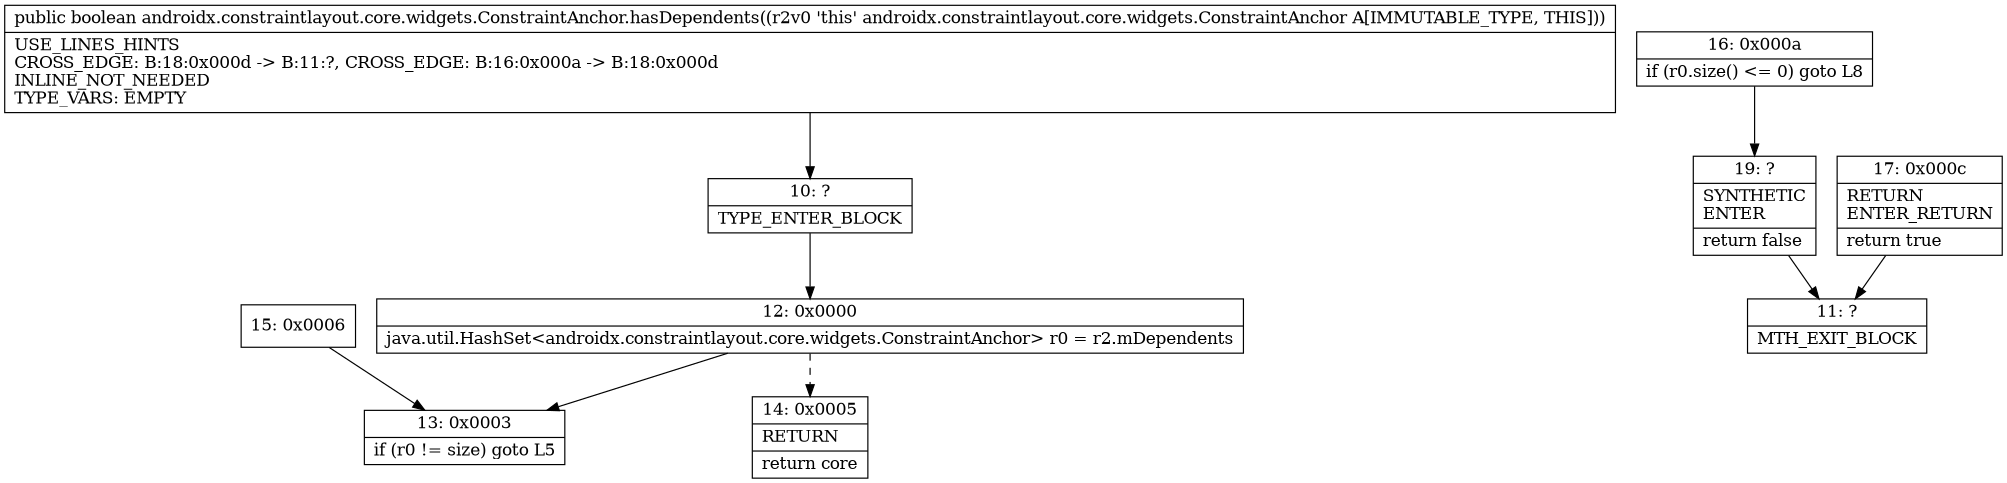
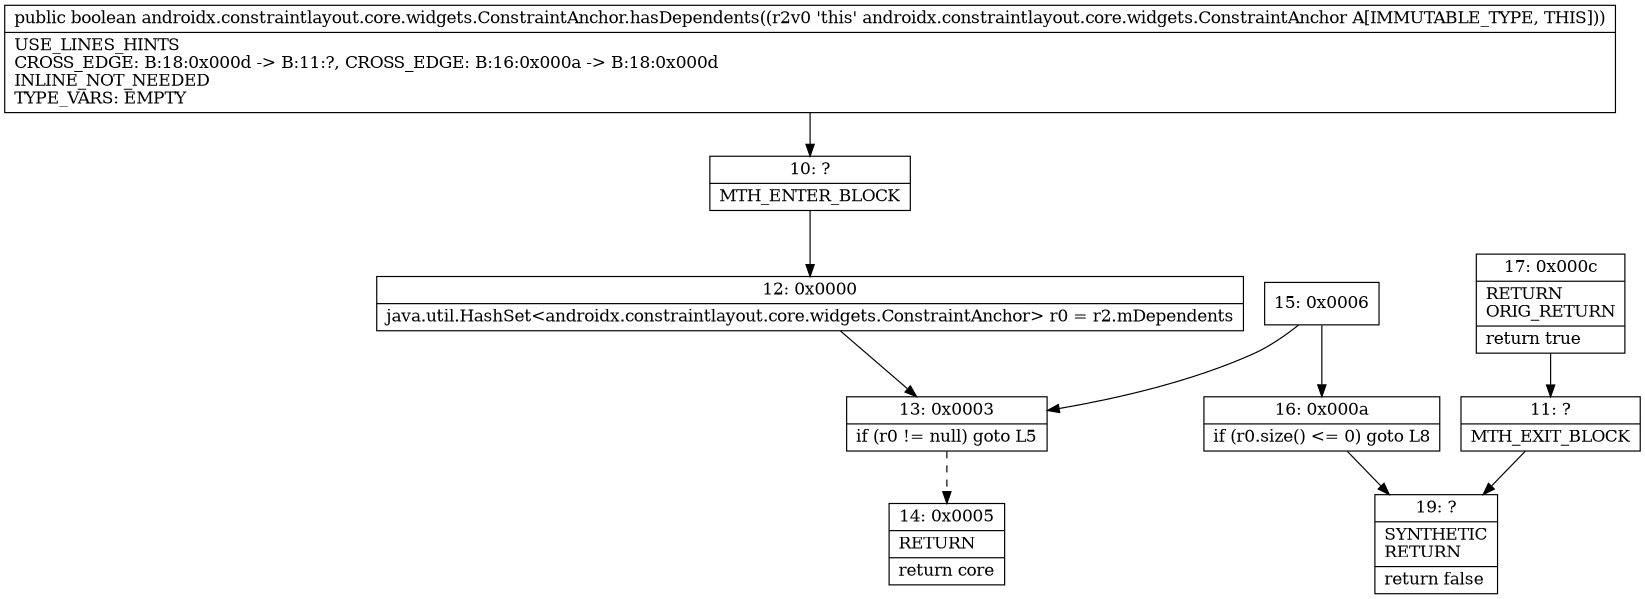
node "19: ?": text "ENTER" -> "RETURN"
node "17: 0x000c": text "ENTER_RETURN" -> "ORIG_RETURN"
node "10: ?": text "TYPE_ENTER_BLOCK" -> "MTH_ENTER_BLOCK"
edge "19: ?" -> "11: ?": reversed
edge "15: 0x0006" -> "16: 0x000a": added
edge "12: 0x0000" -> "14: 0x0005": now "13: 0x0003" -> "14: 0x0005"
node "13: 0x0003": text "if (r0 != size) goto L5" -> "if (r0 != null) goto L5"
